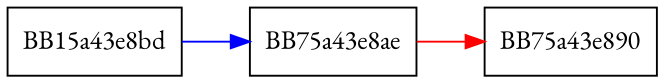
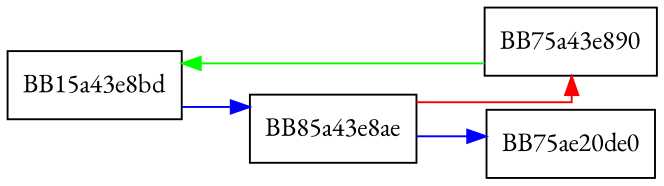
node "BB75a43e8ae": label "BB75a43e8ae" -> "BB85a43e8ae"
edge "BB75a43e890" -> "BB15a43e8bd": added
node "BB75ae20de0": added
